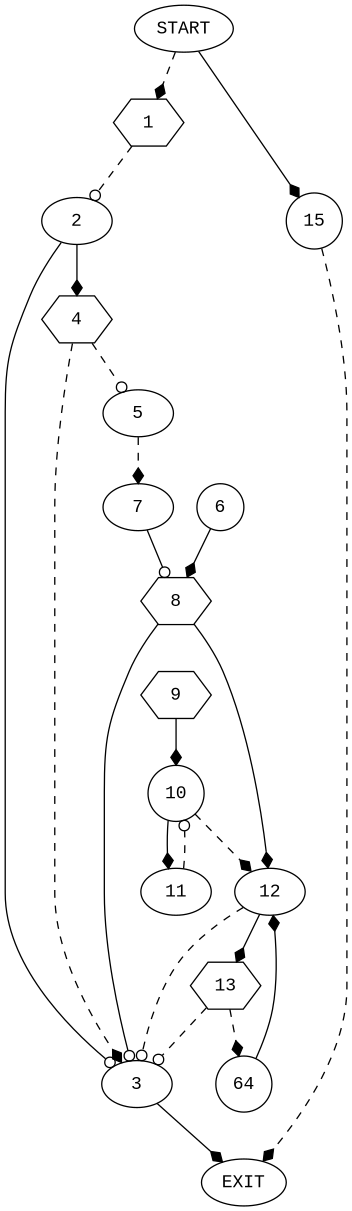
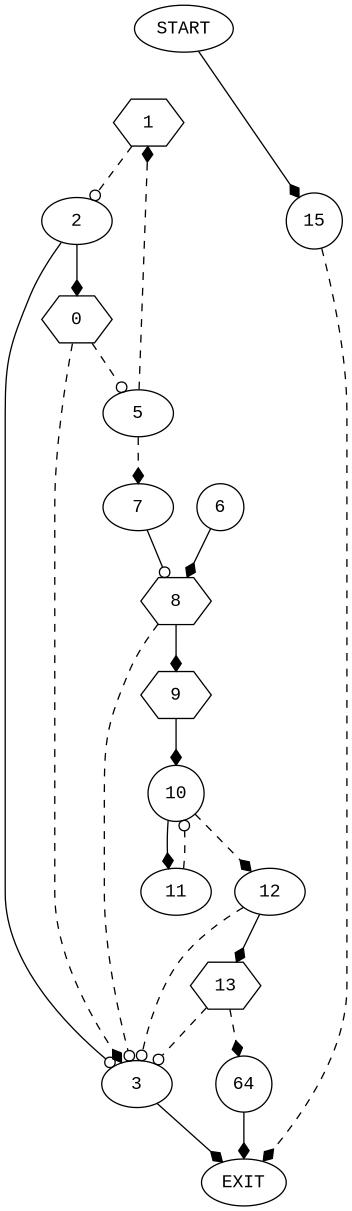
edge "START" -> "1": now "5" -> "1"
node "4": label "4" -> "0"
edge "8" -> "12": now "8" -> "9"
edge "8" -> "3": style solid -> dashed
edge "64" -> "12": now "64" -> "EXIT"
